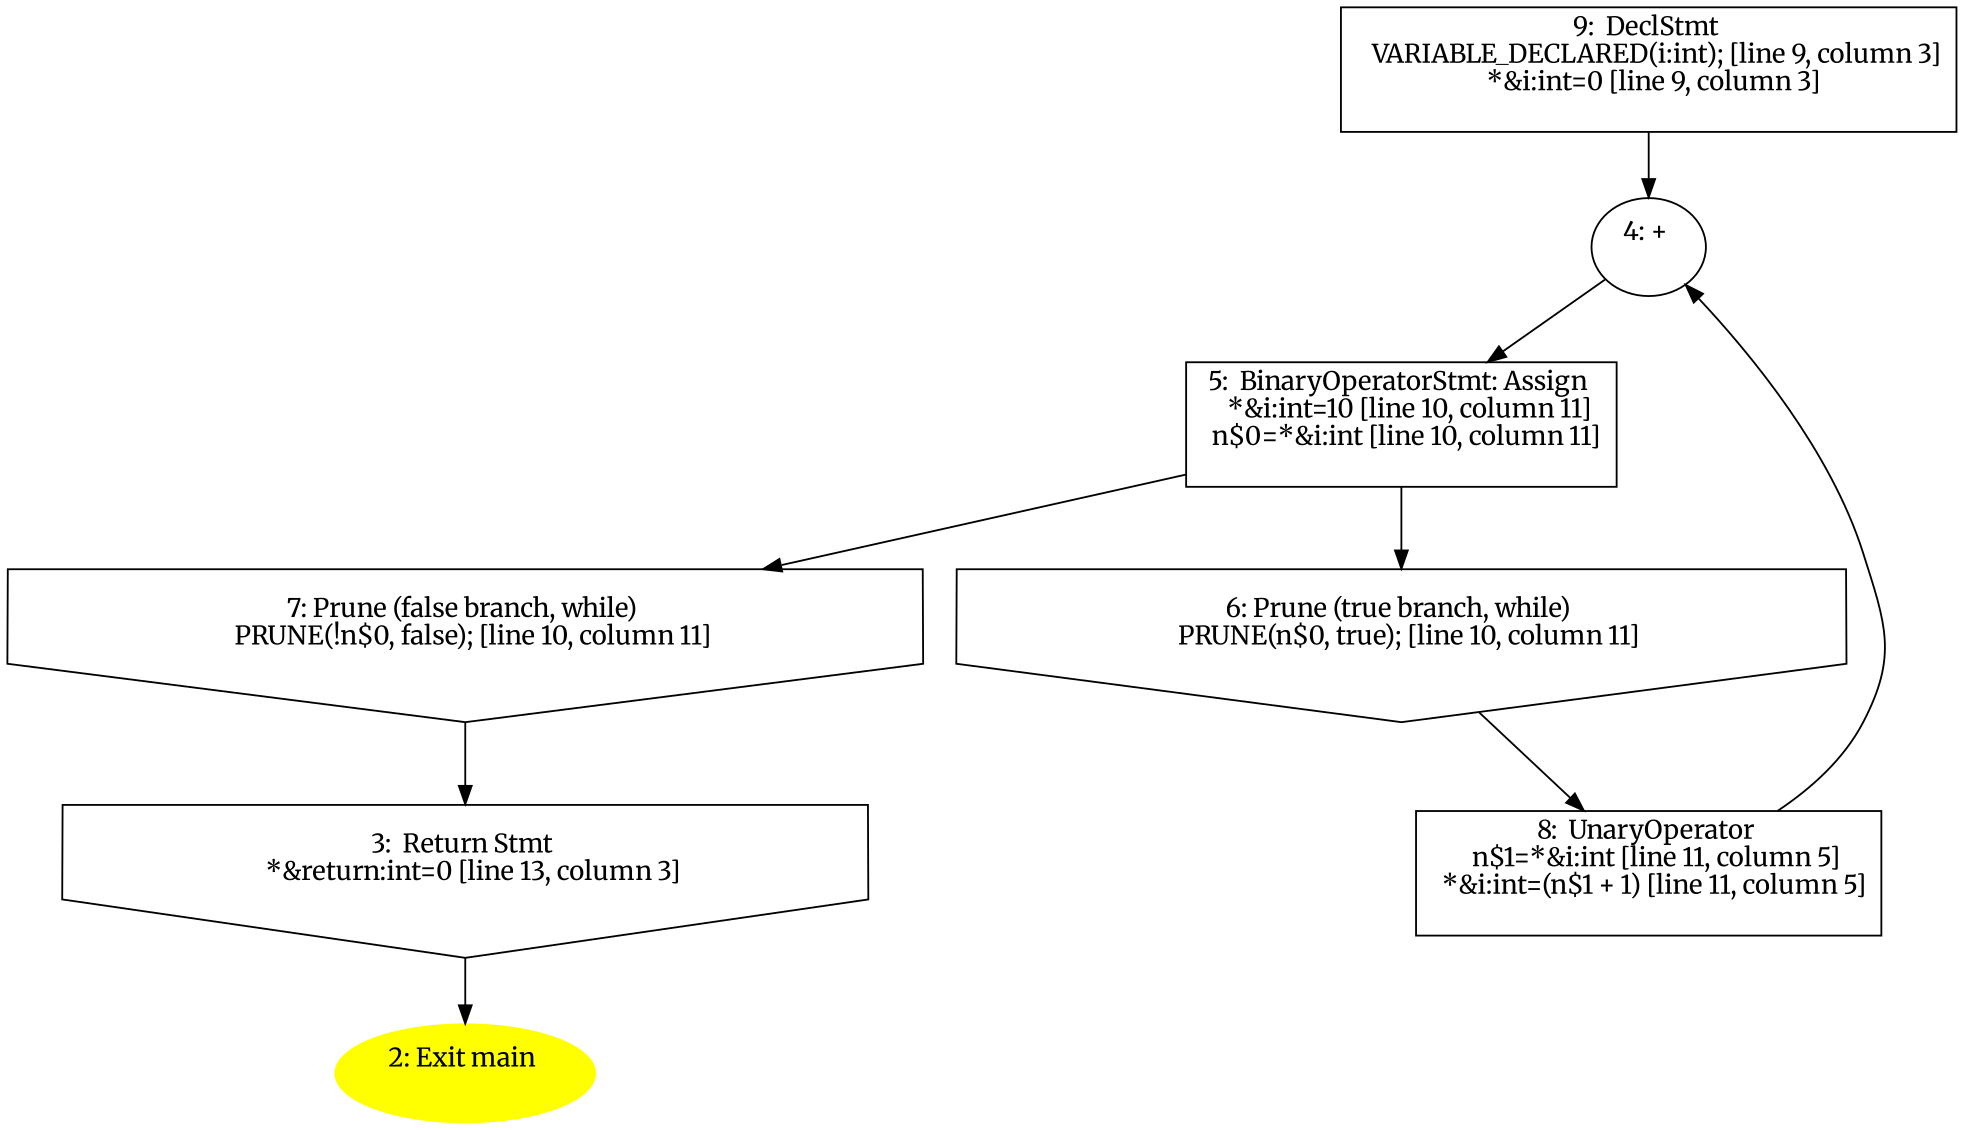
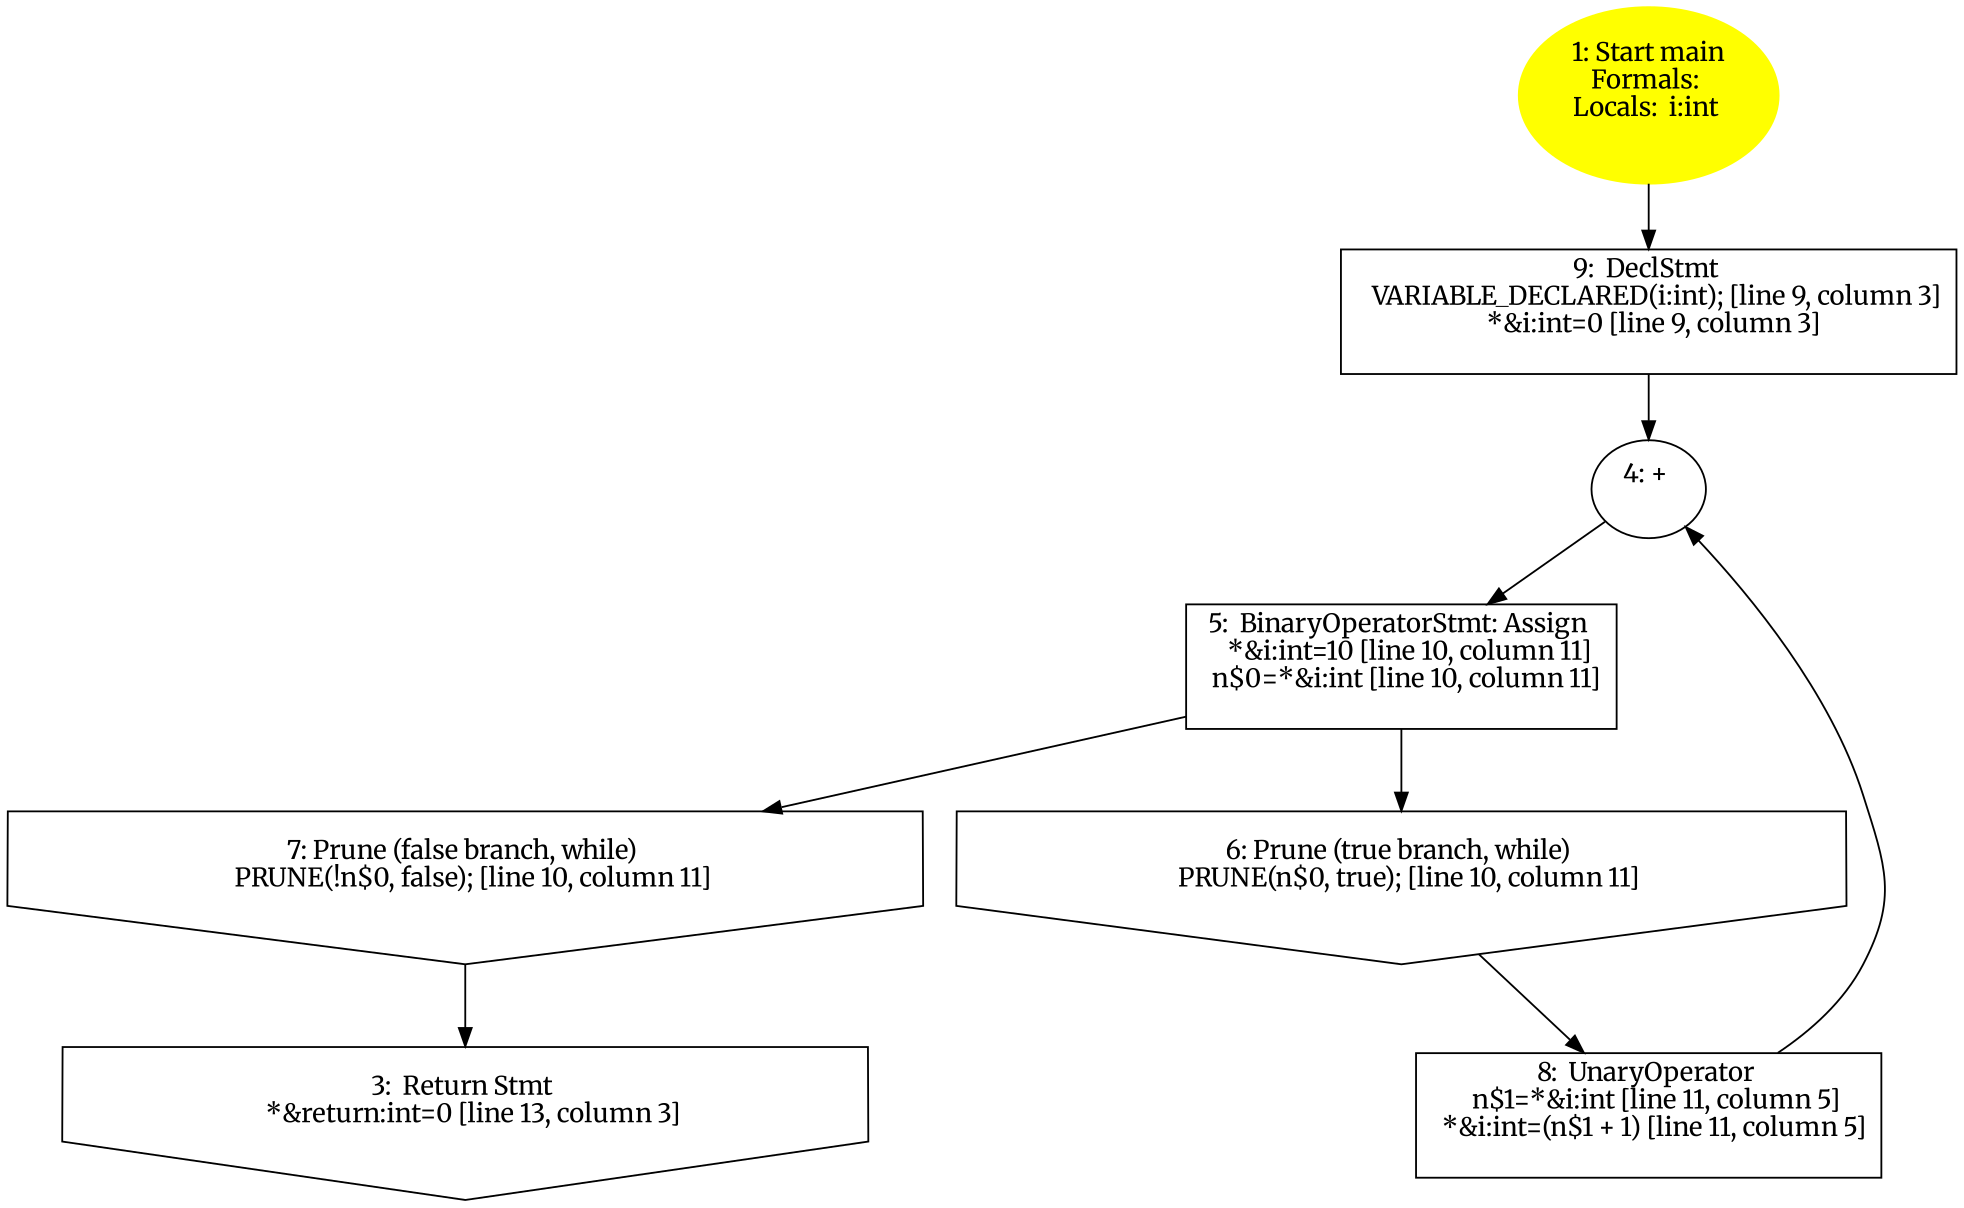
node "1: Start main Formals: Locals:  i:int": added
node "2: Exit main": removed
